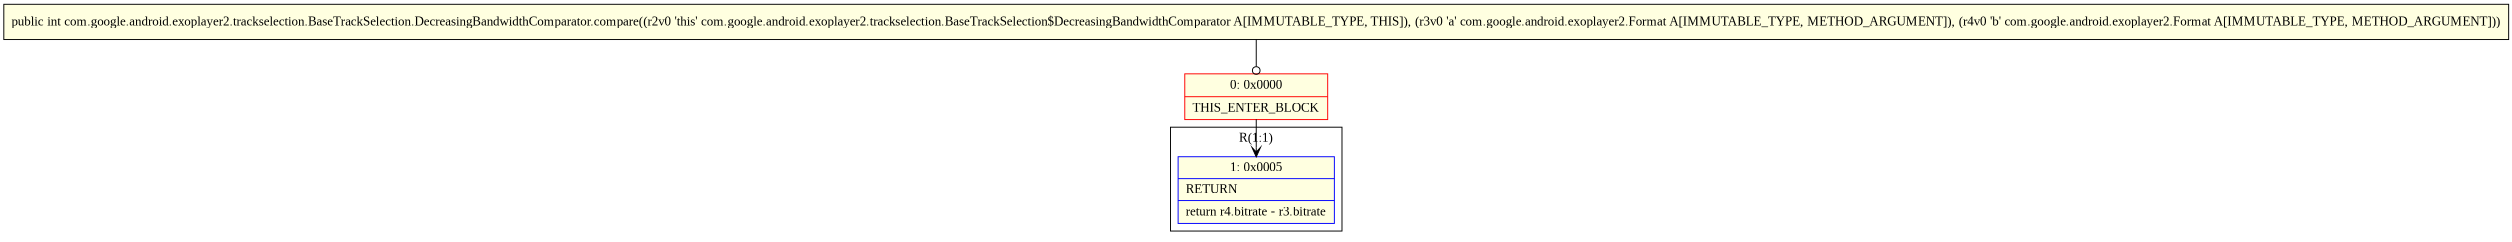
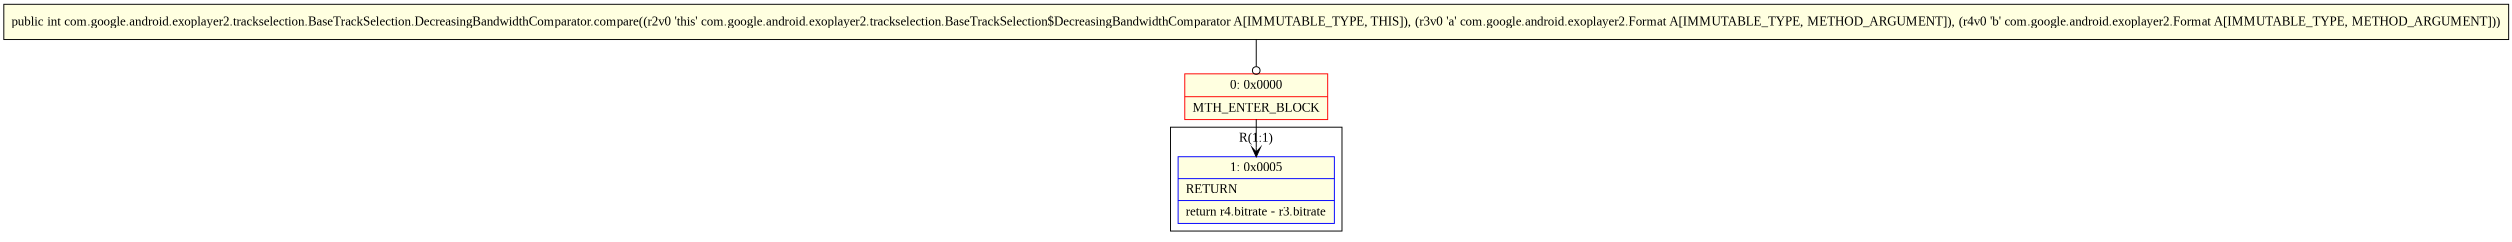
node "0: 0x0000": text "THIS_ENTER_BLOCK" -> "MTH_ENTER_BLOCK"
